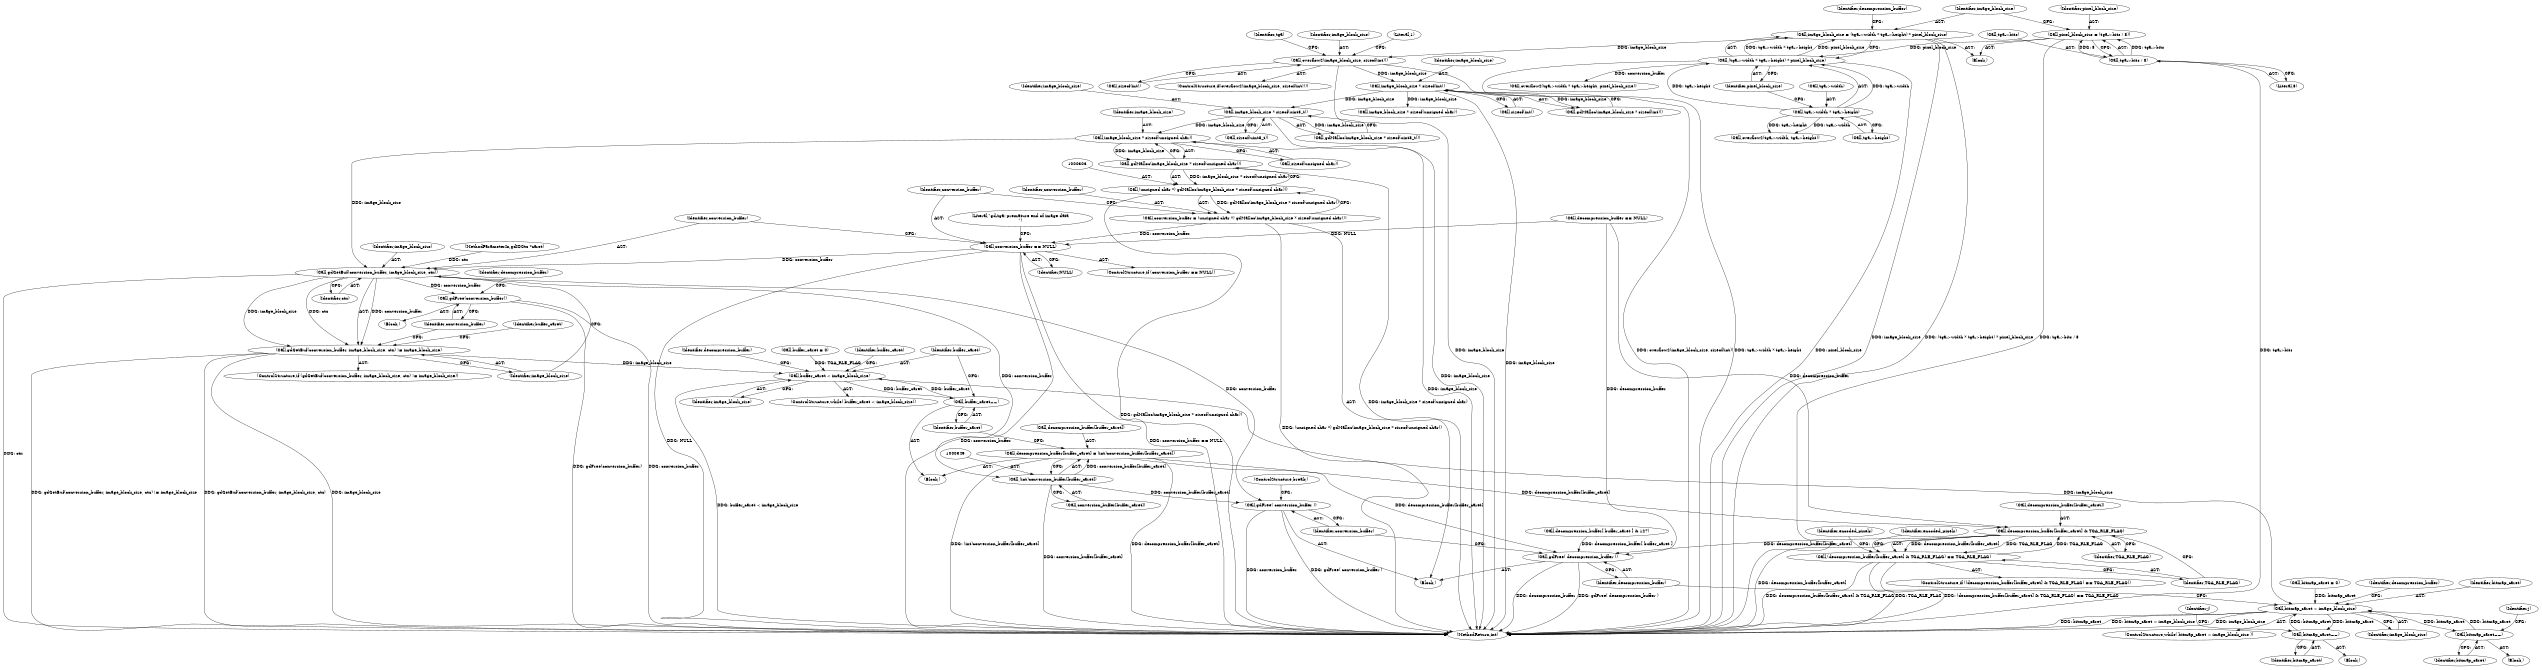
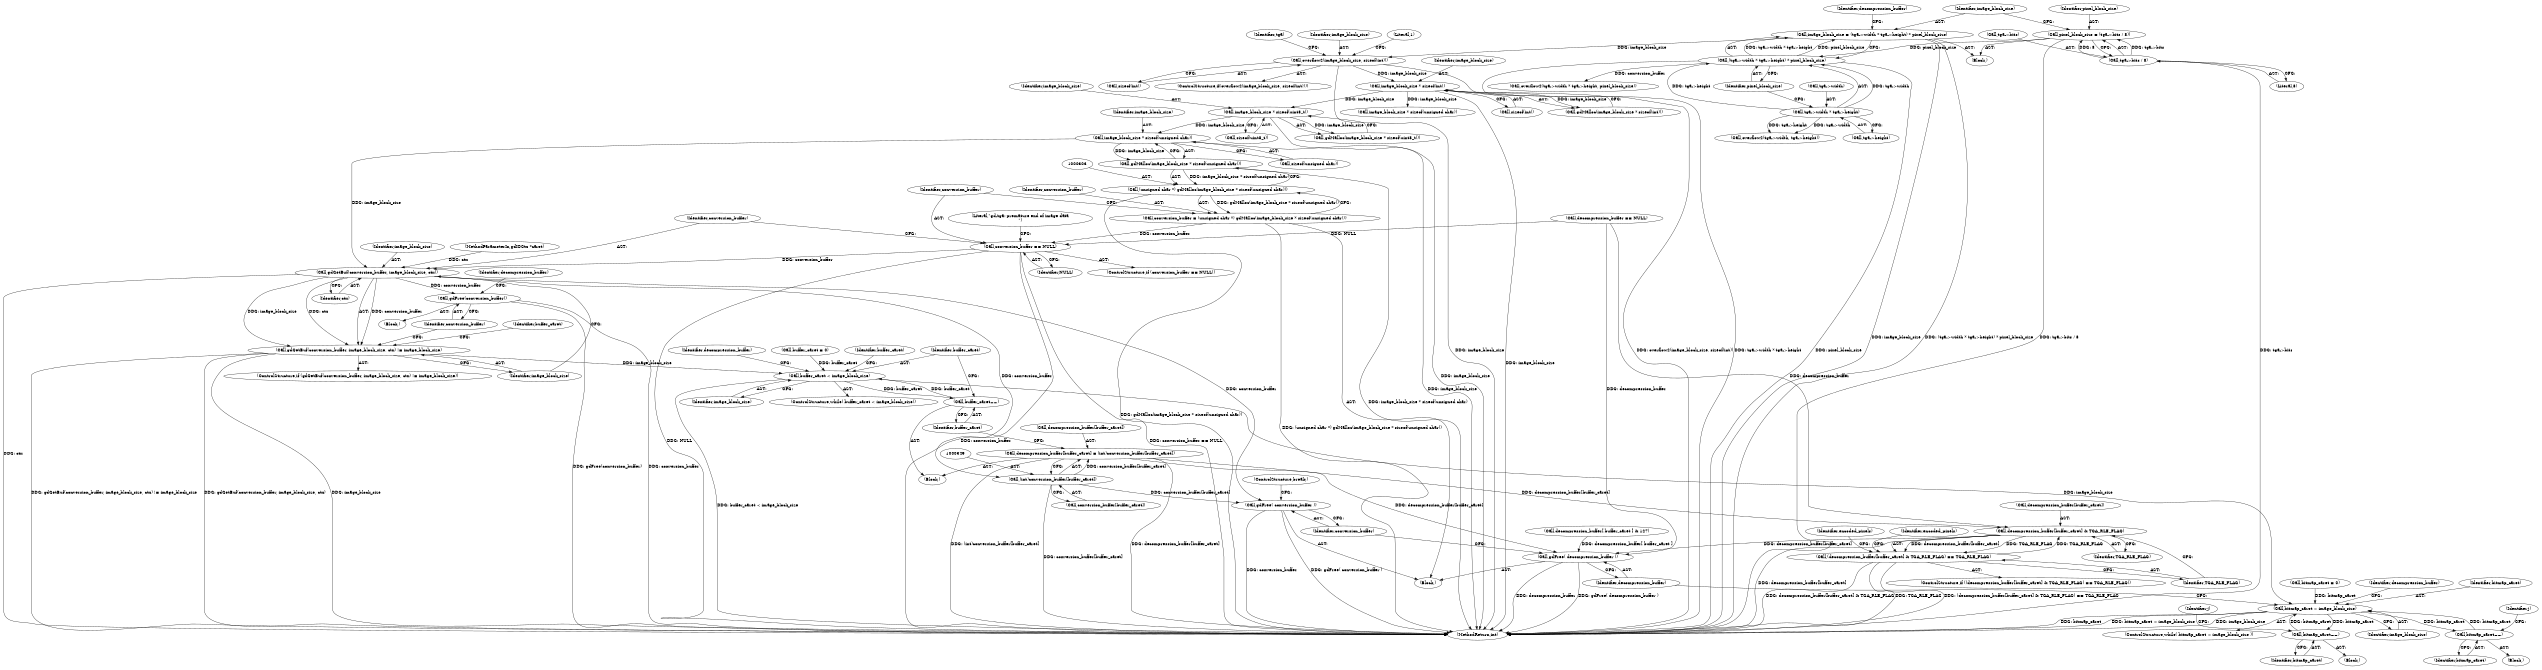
edge "(Call,buffer_caret = 0)" -> "(Call,buffer_caret < image_block_size)": label "DDG: TGA_RLE_FLAG" -> "DDG: buffer_caret"
